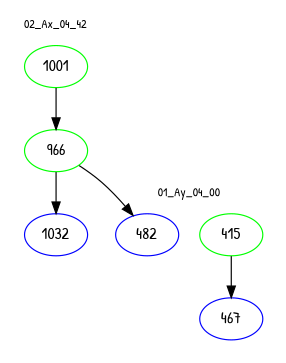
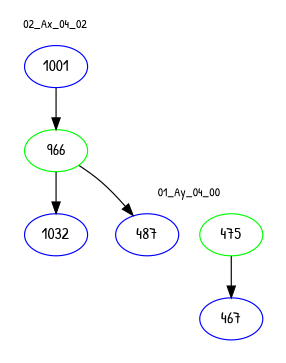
cluster "02_Ax_04_42": label "02_Ax_04_42" -> "02_Ax_04_02"
node "1001": color green -> blue
node "482": label "482" -> "487"
node "415": label "415" -> "475"
